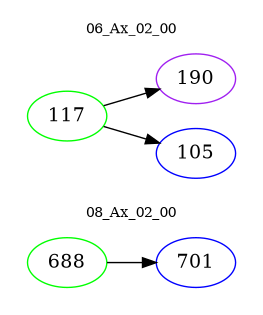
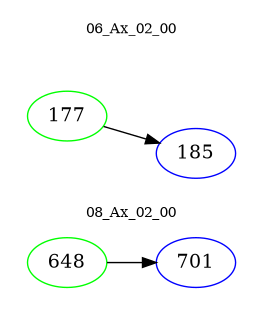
node "190": removed
node "117": label "117" -> "177"
node "105": label "105" -> "185"
node "688": label "688" -> "648"
